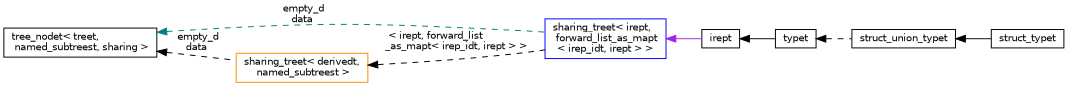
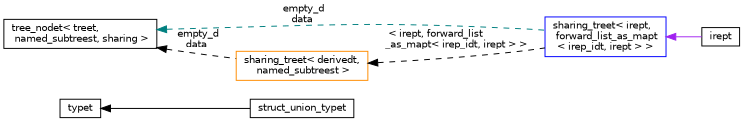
edge "typet" -> "irept": removed
edge "struct_union_typet" -> "typet": style dashed -> solid
node "struct_typet": removed
